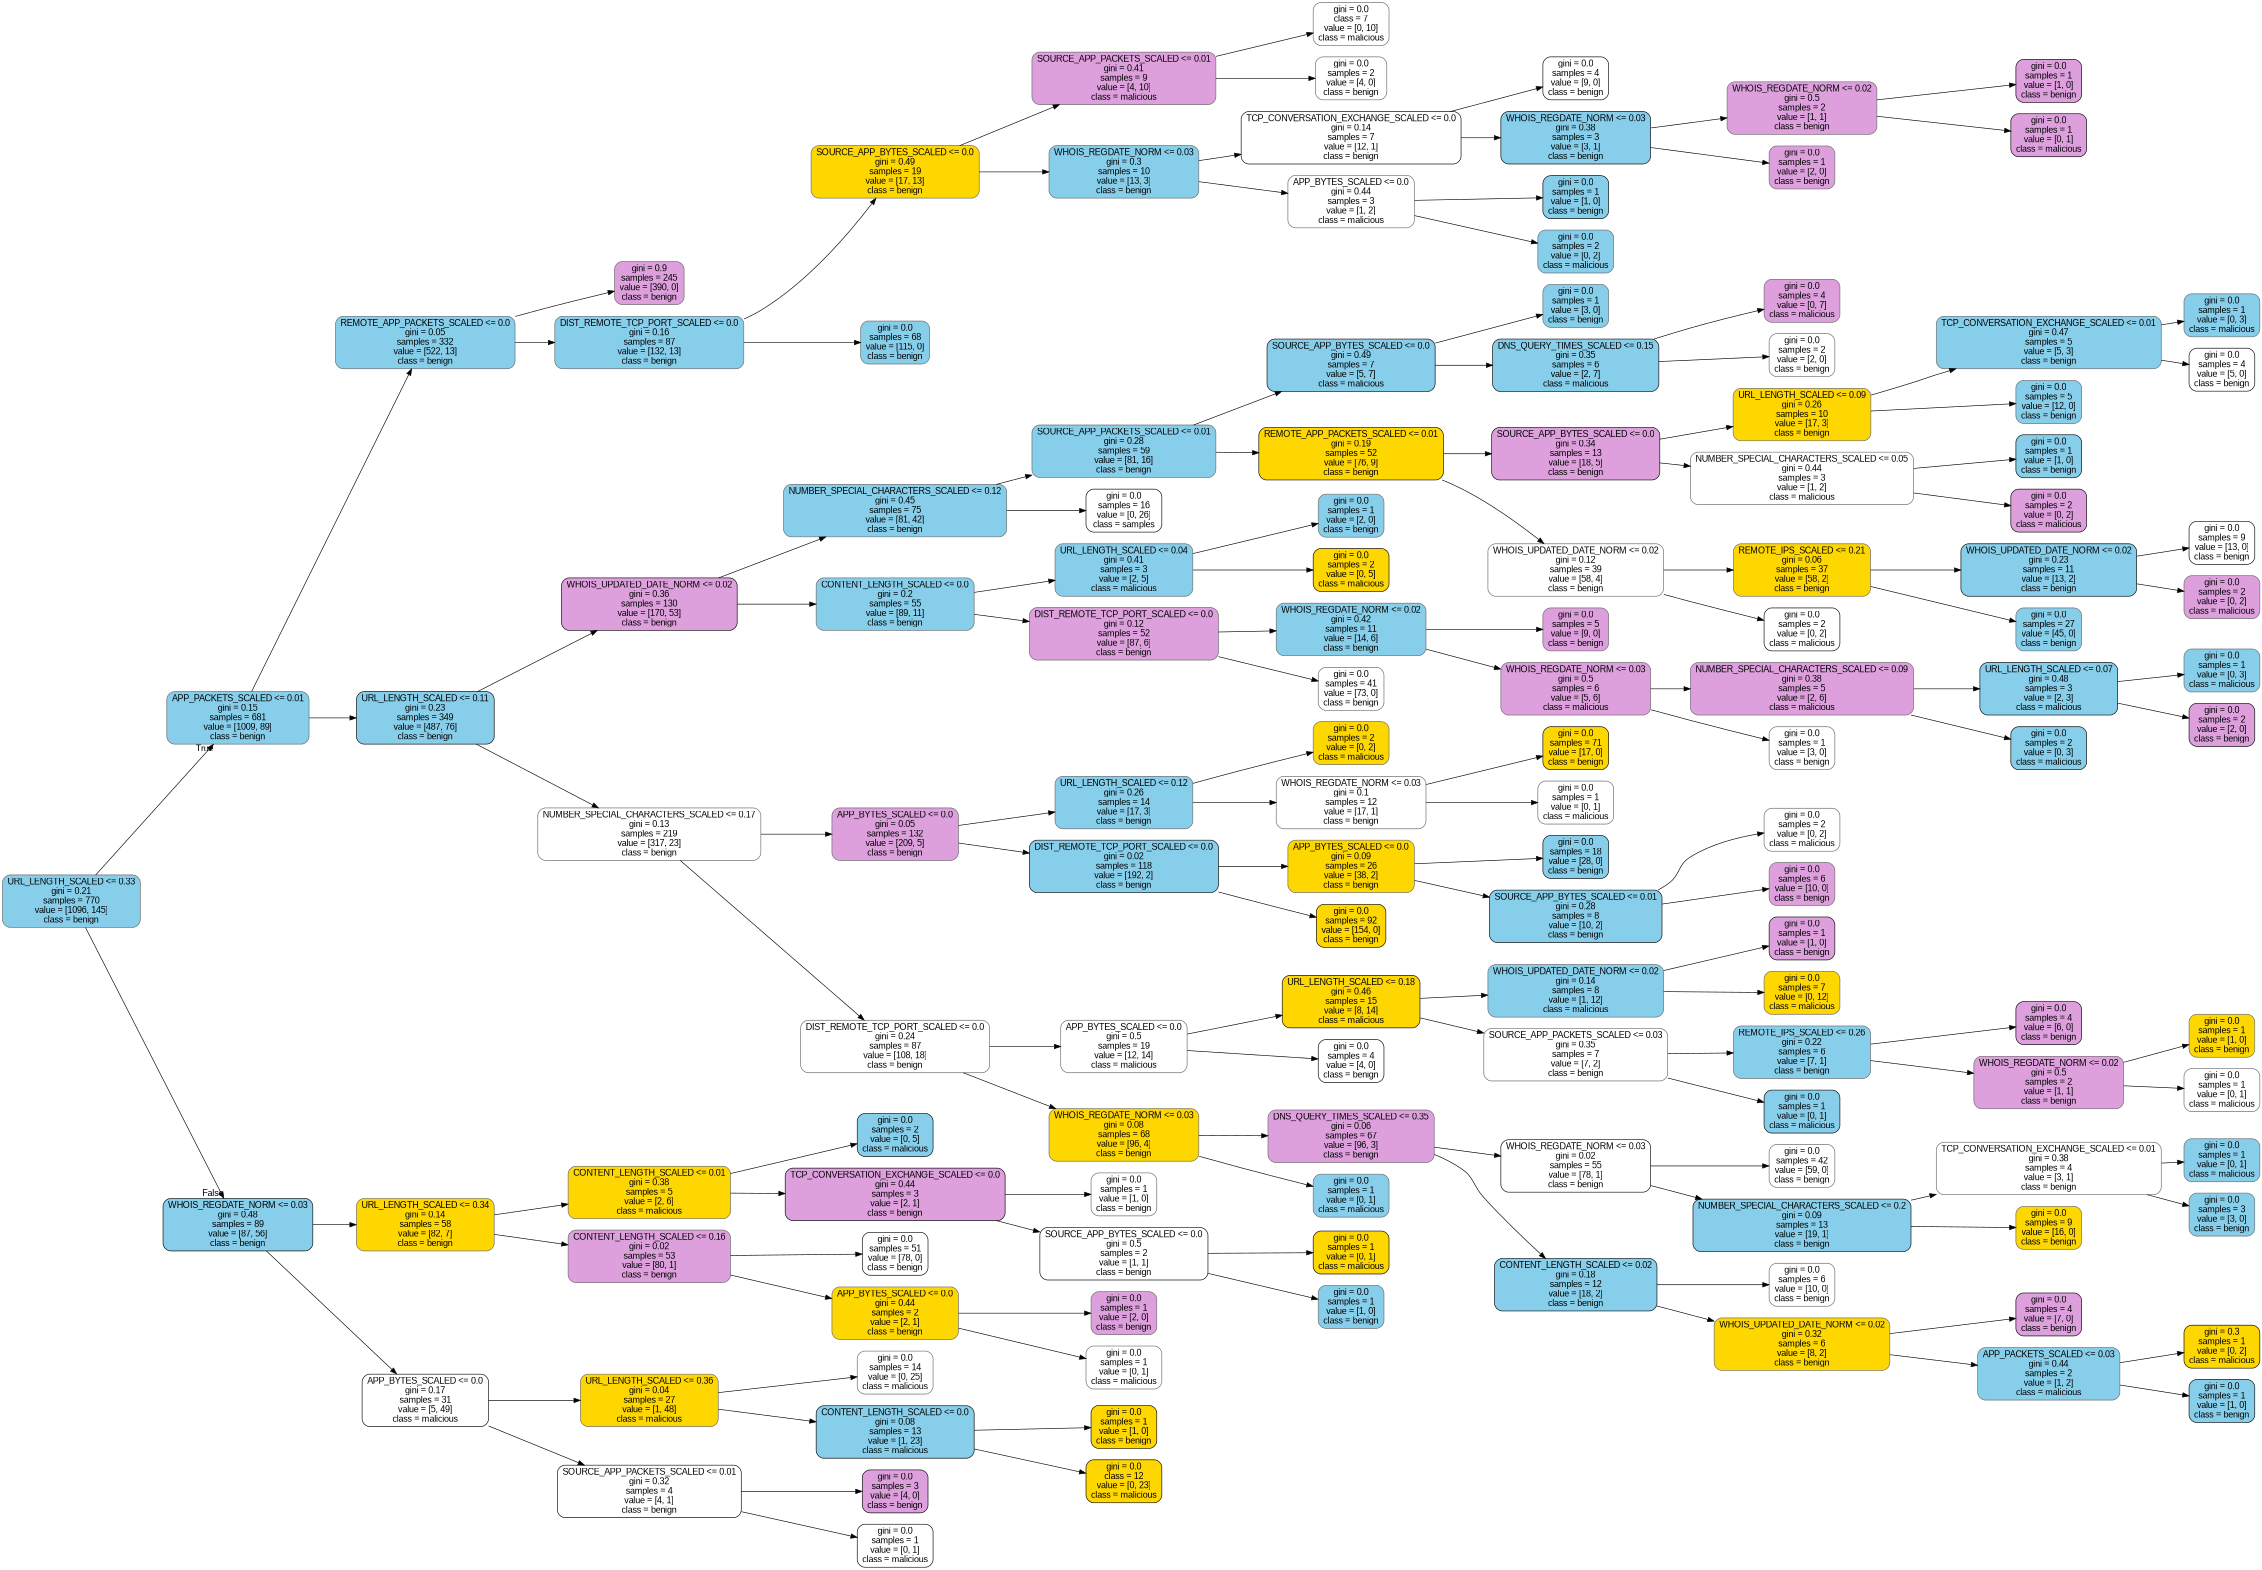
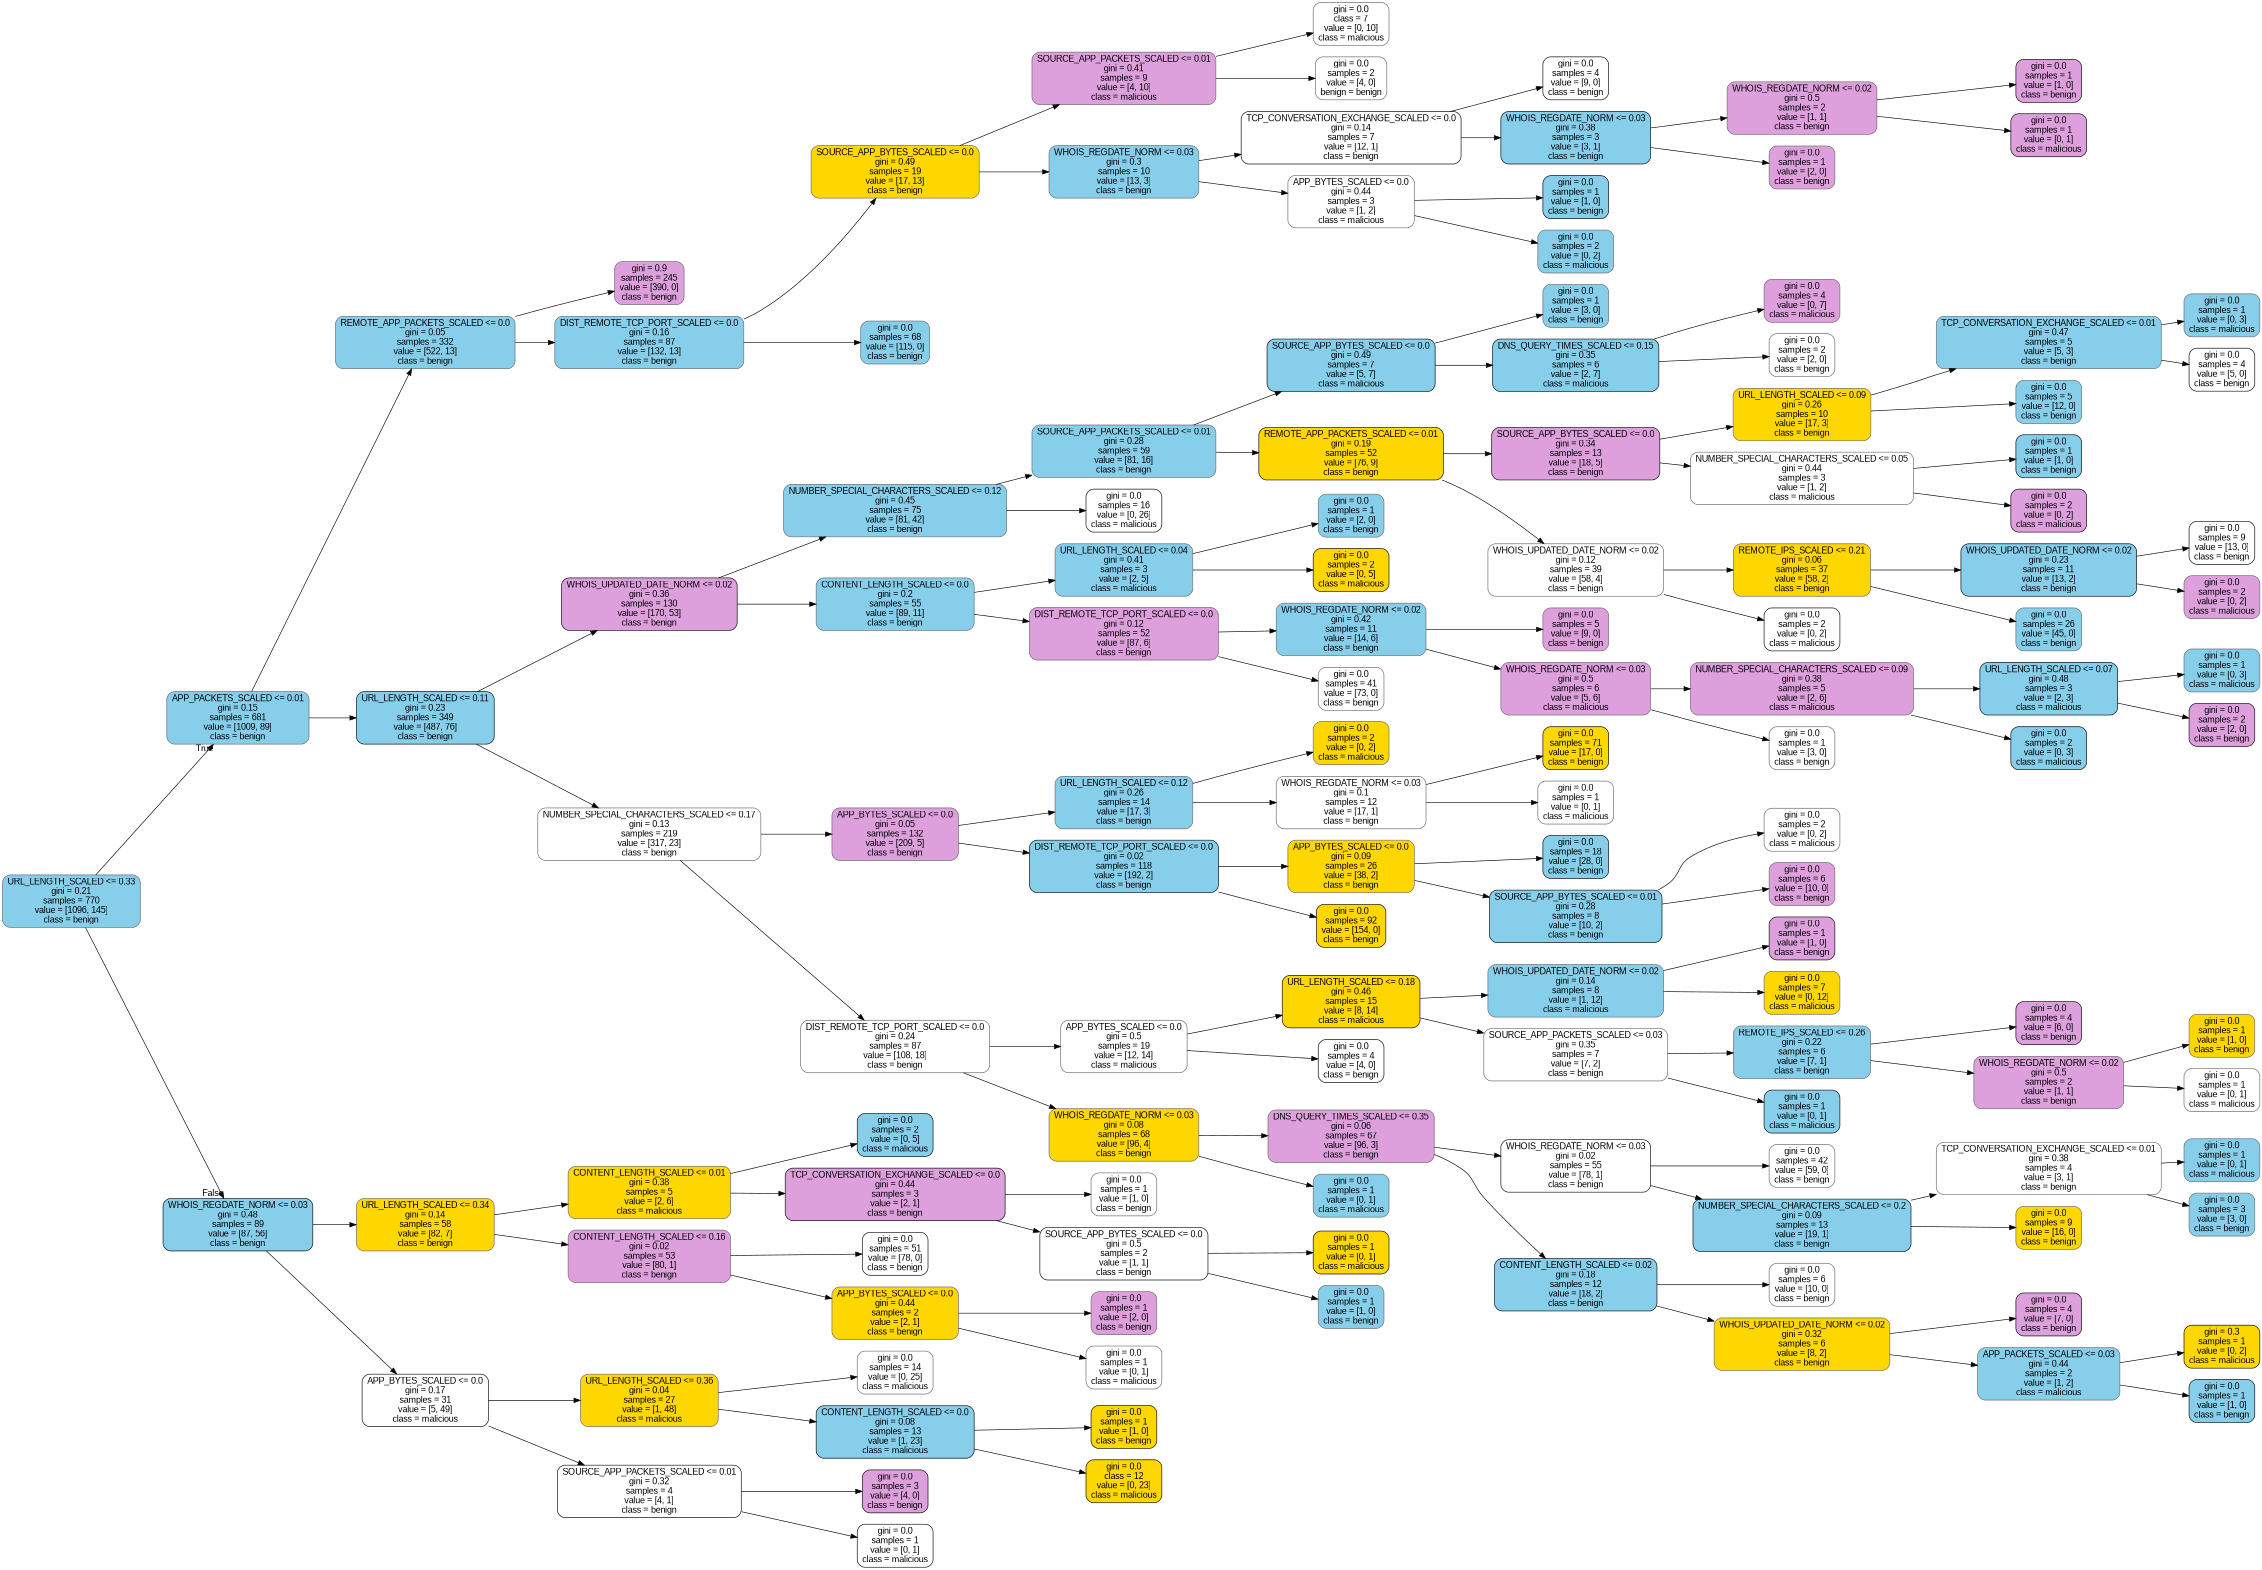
node "gini = 0.0 samples = 2 value = [4, 0] class = benign": label "gini = 0.0 samples = 2 value = [4, 0] class = benign" -> "gini = 0.0 samples = 2 value = [4, 0] benign = benign"
node "gini = 0.0 samples = 16 value = [0, 26] class = samples": label "gini = 0.0 samples = 16 value = [0, 26] class = samples" -> "gini = 0.0 samples = 16 value = [0, 26] class = malicious"
node "gini = 0.0 samples = 27 value = [45, 0] class = benign": label "gini = 0.0 samples = 27 value = [45, 0] class = benign" -> "gini = 0.0 samples = 26 value = [45, 0] class = benign"
